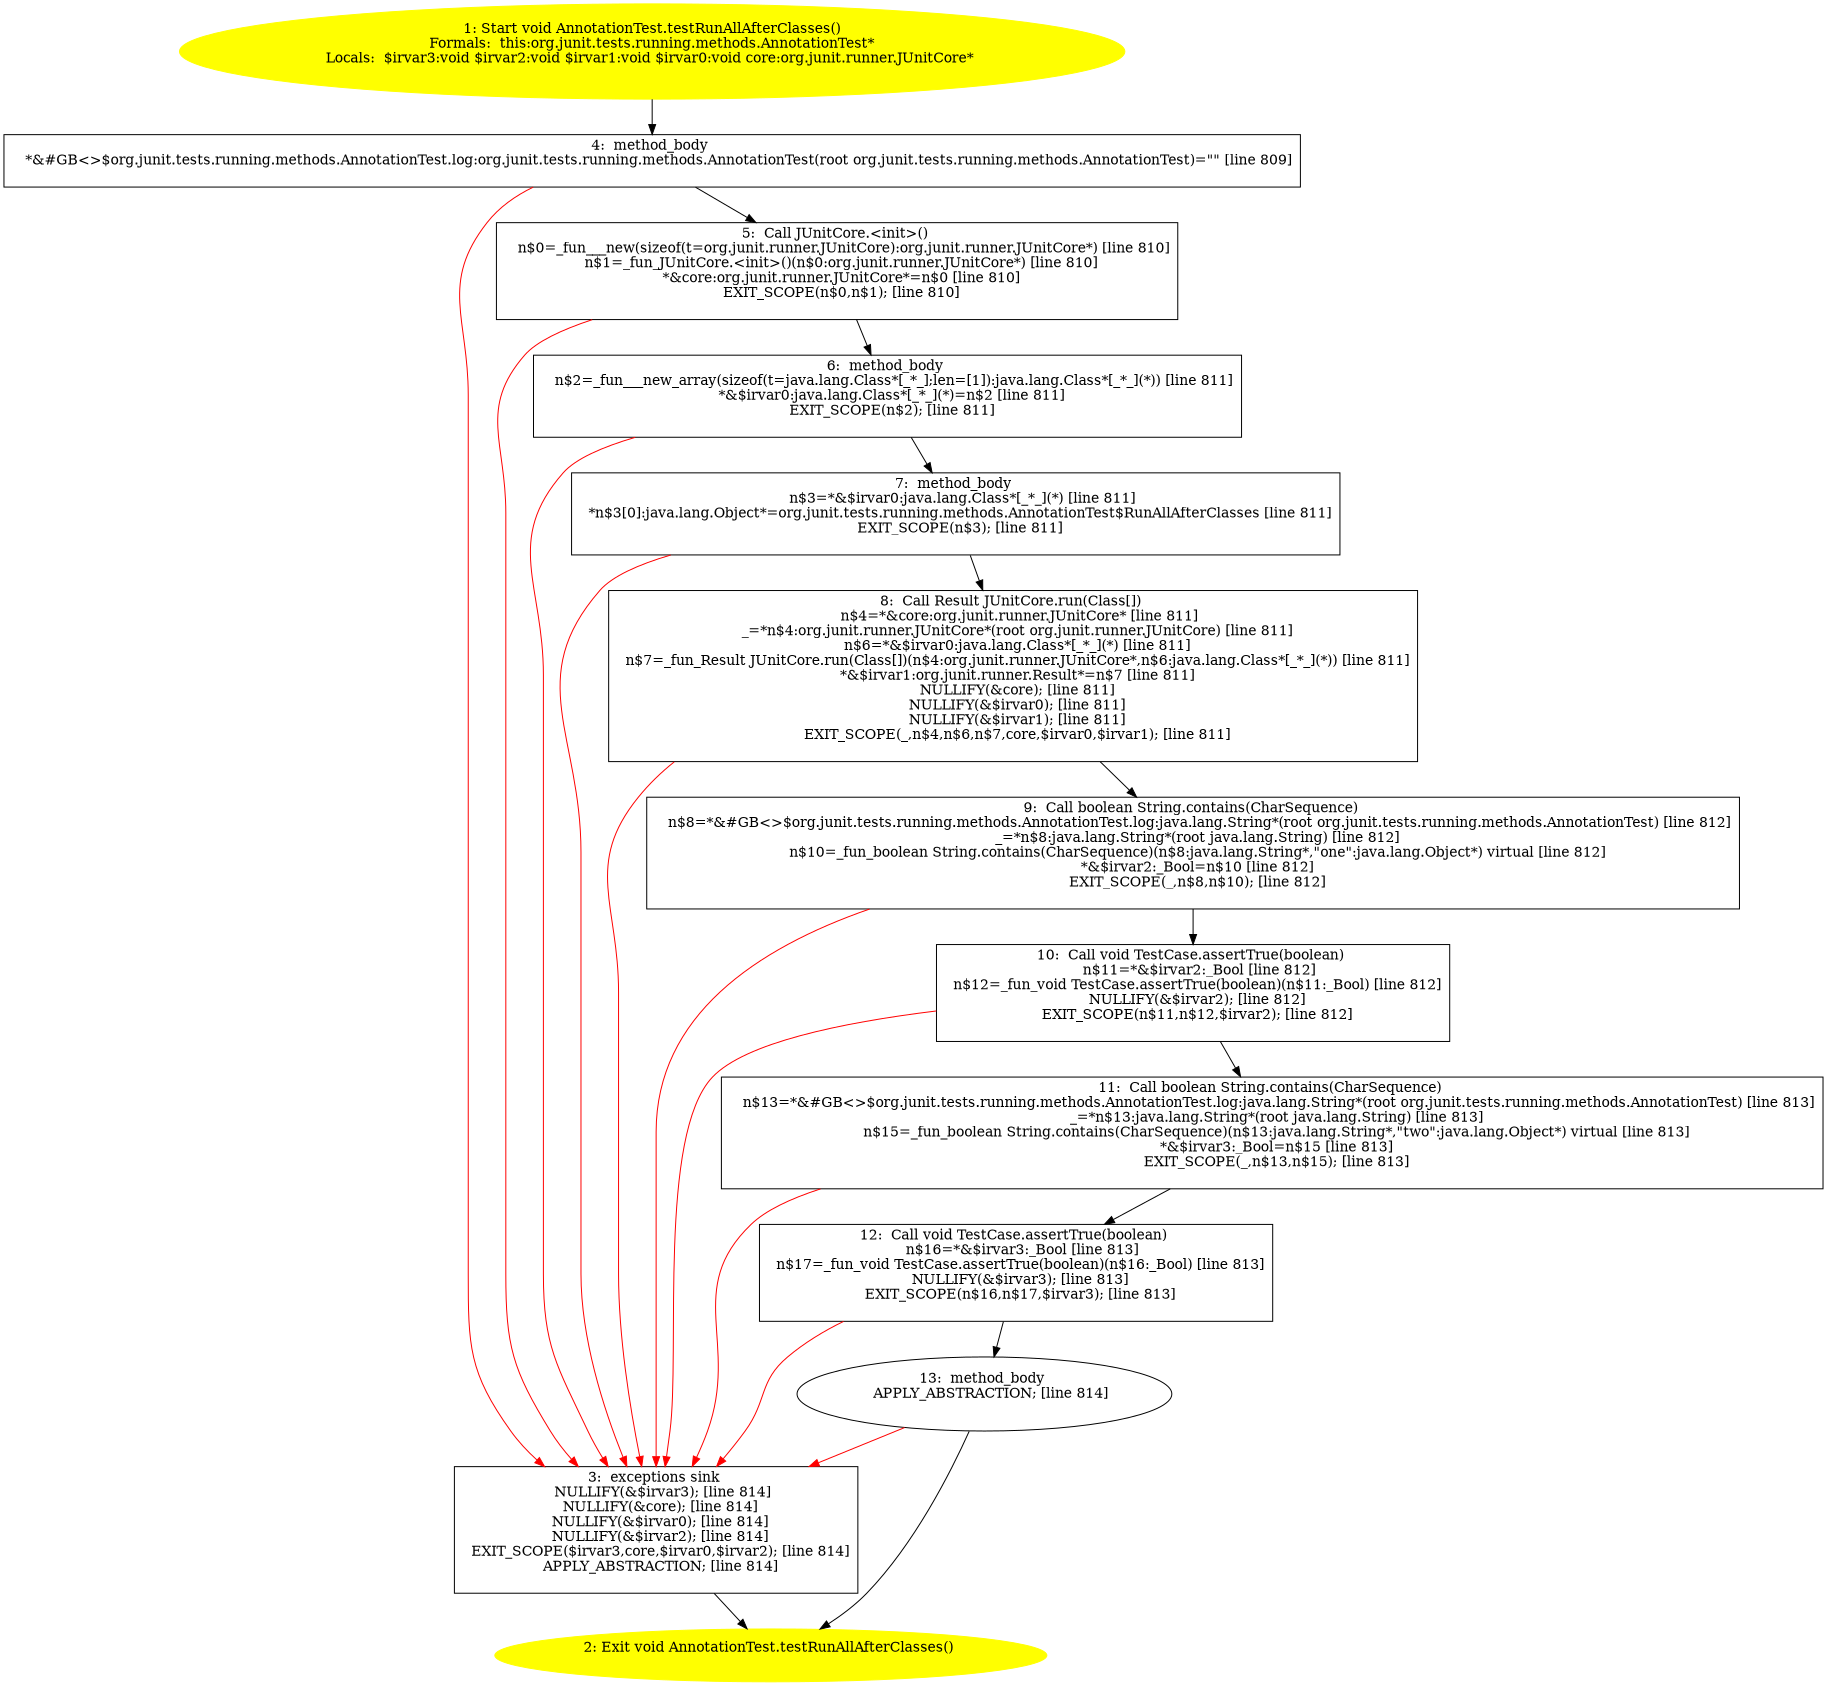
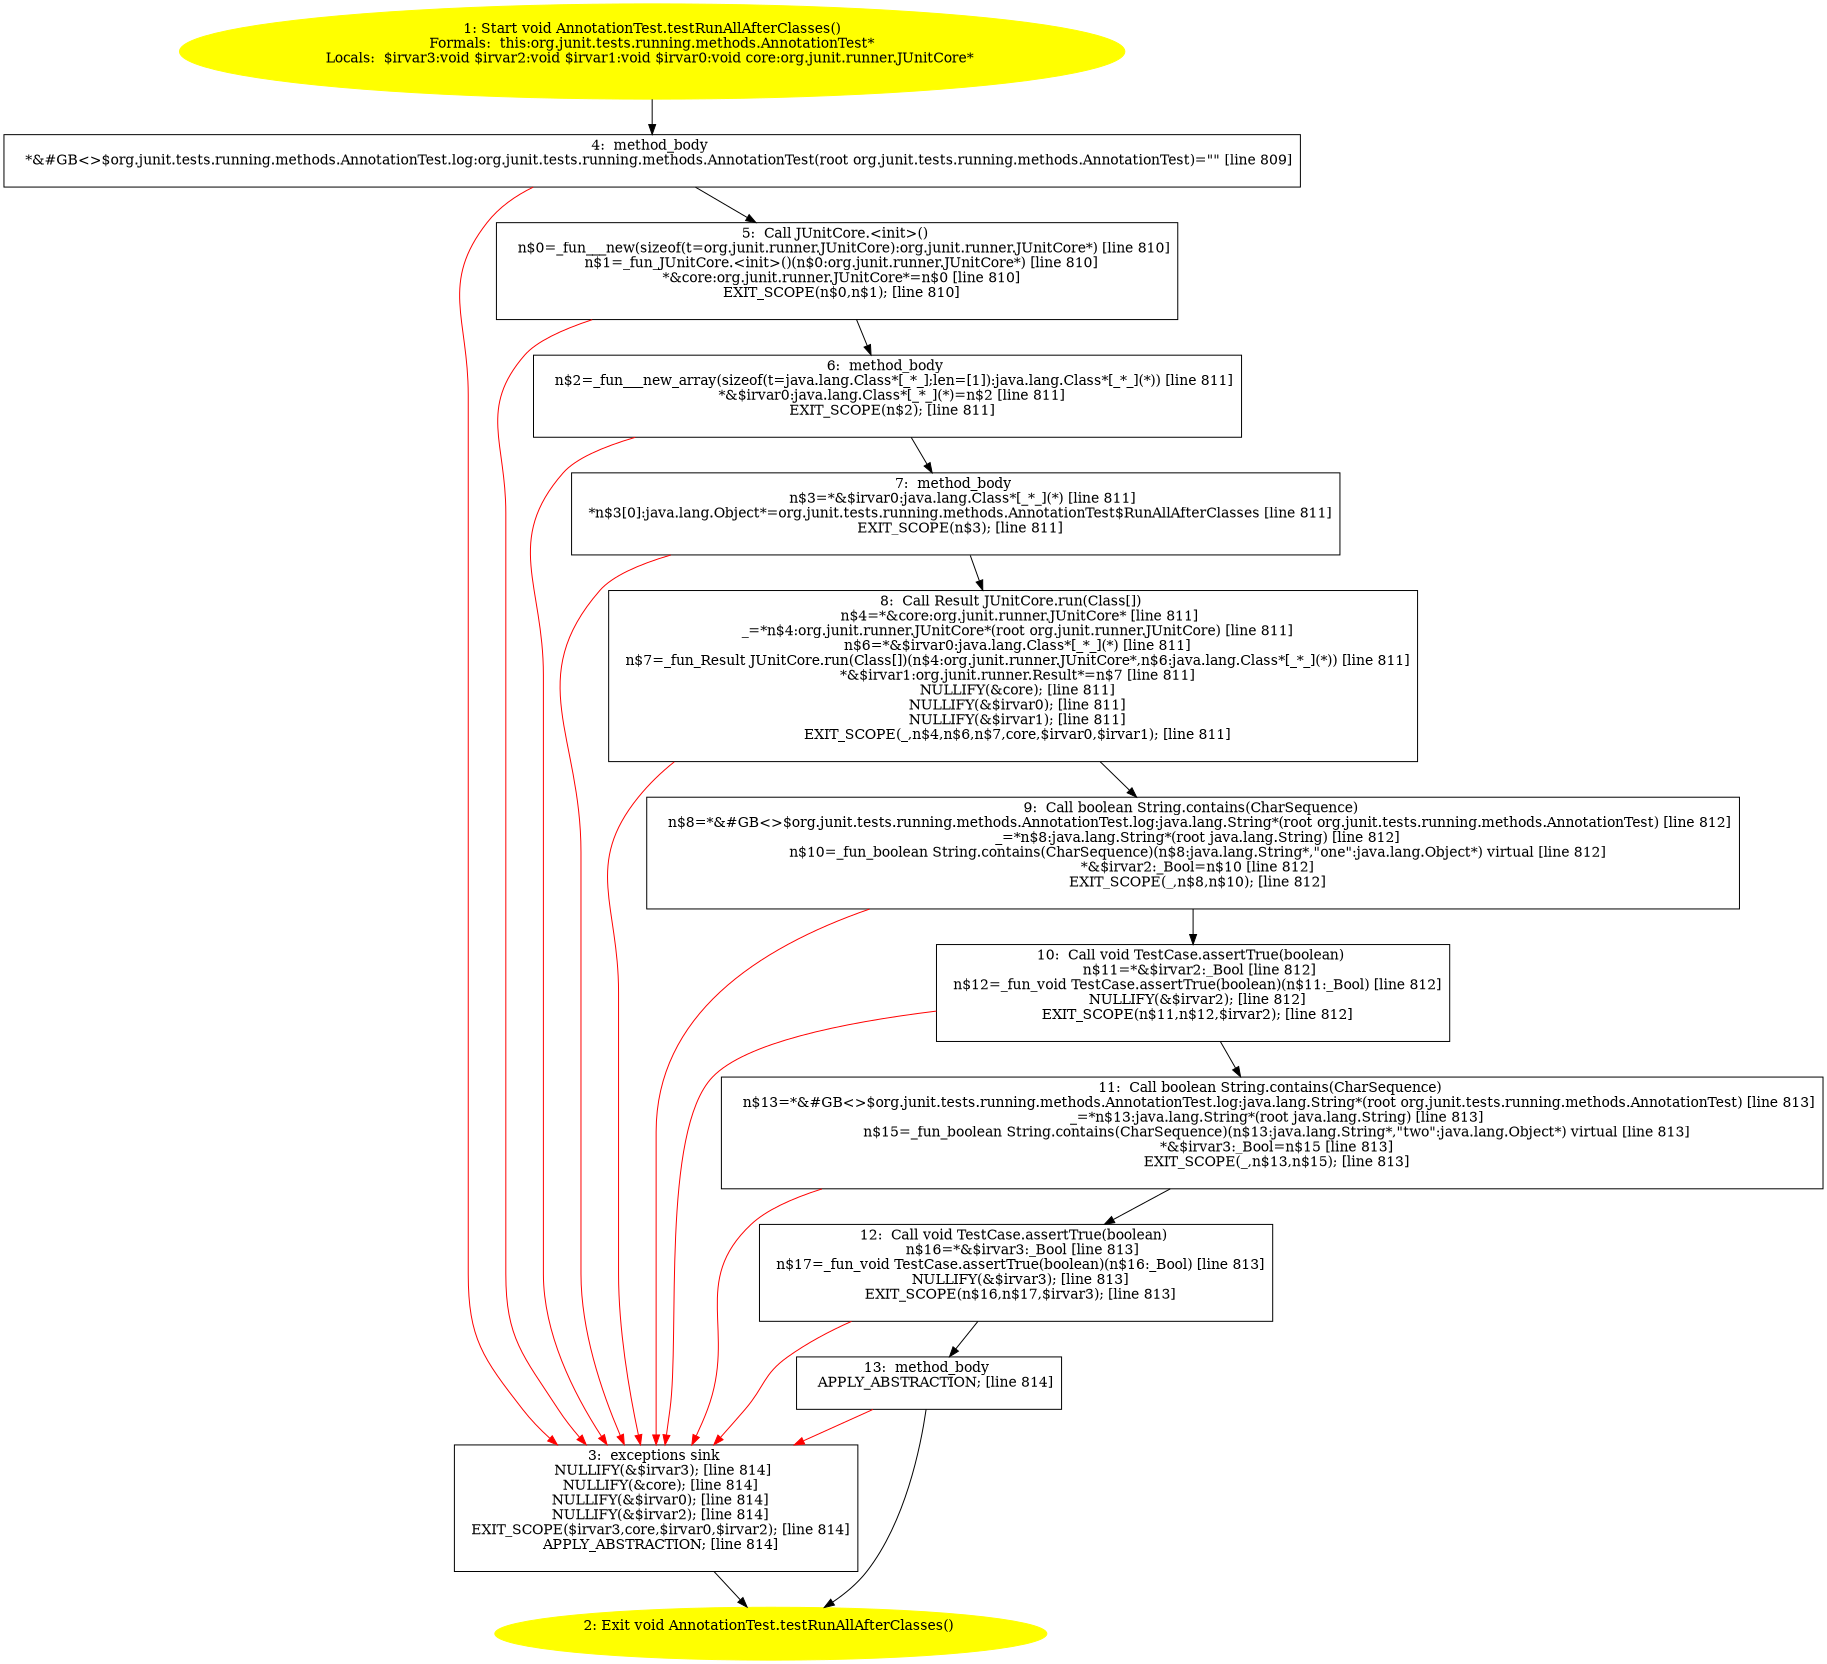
node "13:  method_body APPLY_ABSTRACTION; [line 814]": shape ellipse -> box
